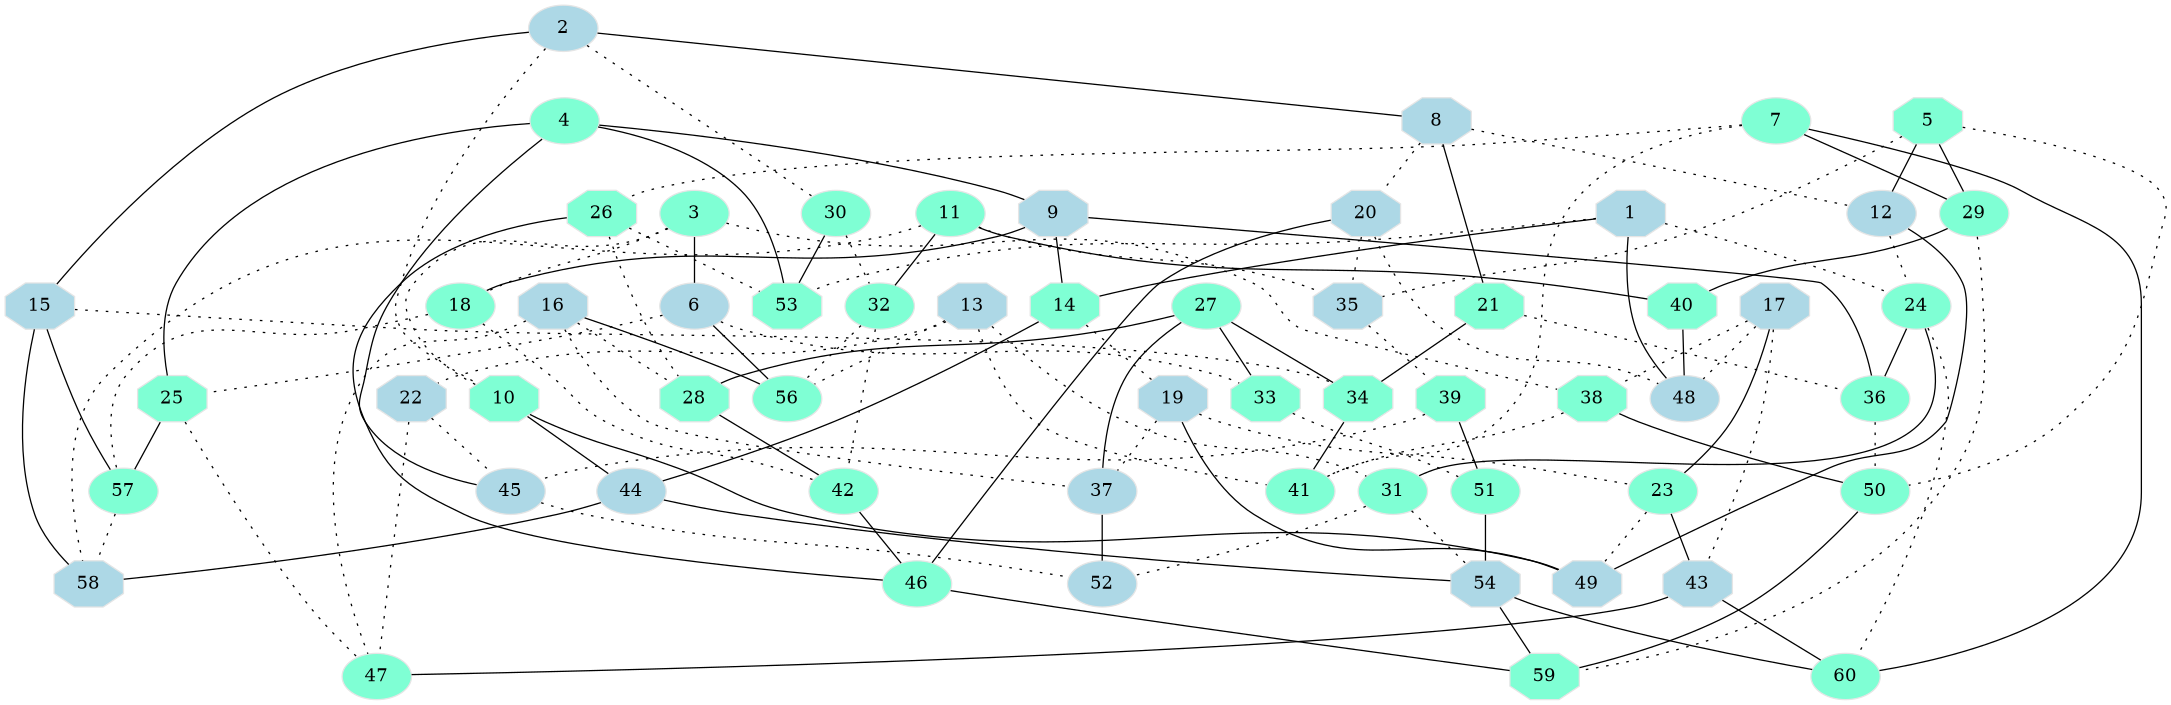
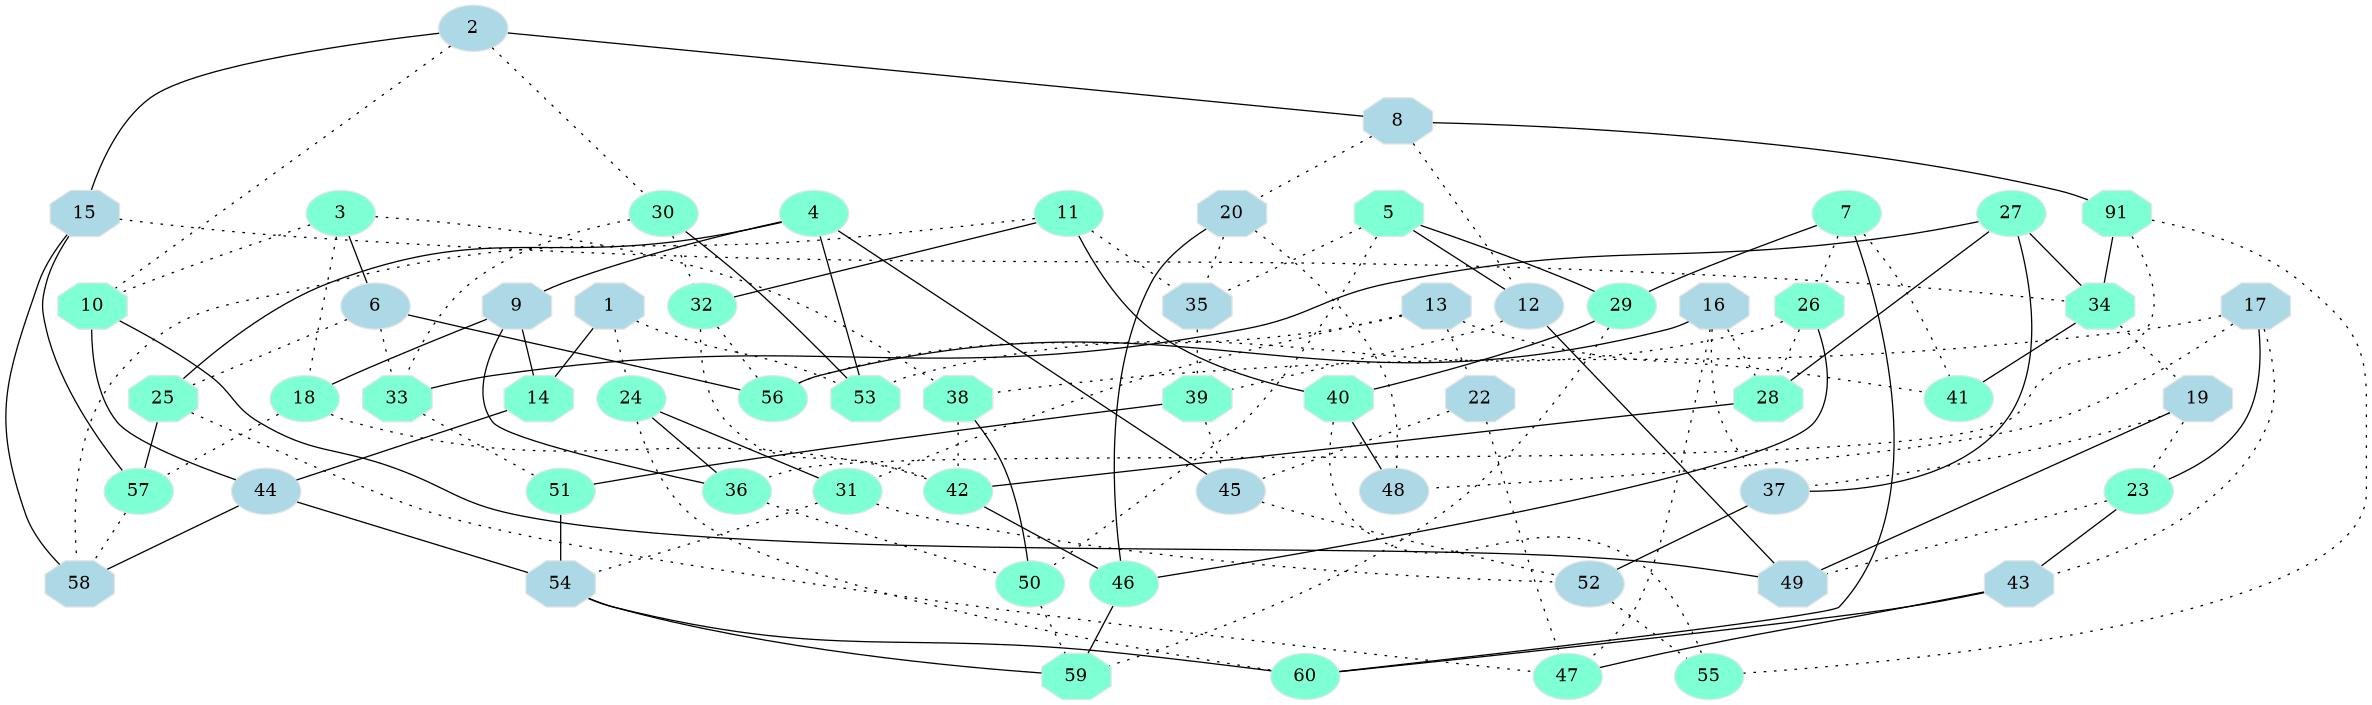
edge "12" -- "24": now "12" -- "39"
edge "30" -- "33": added
node "21": label "21" -> "91"
edge "1" -- "48": removed
edge "14" -- "19": now "34" -- "19"
edge "38" -- "41": now "38" -- "42"
edge "50" -- "59": style solid -> dotted
node "55": added
